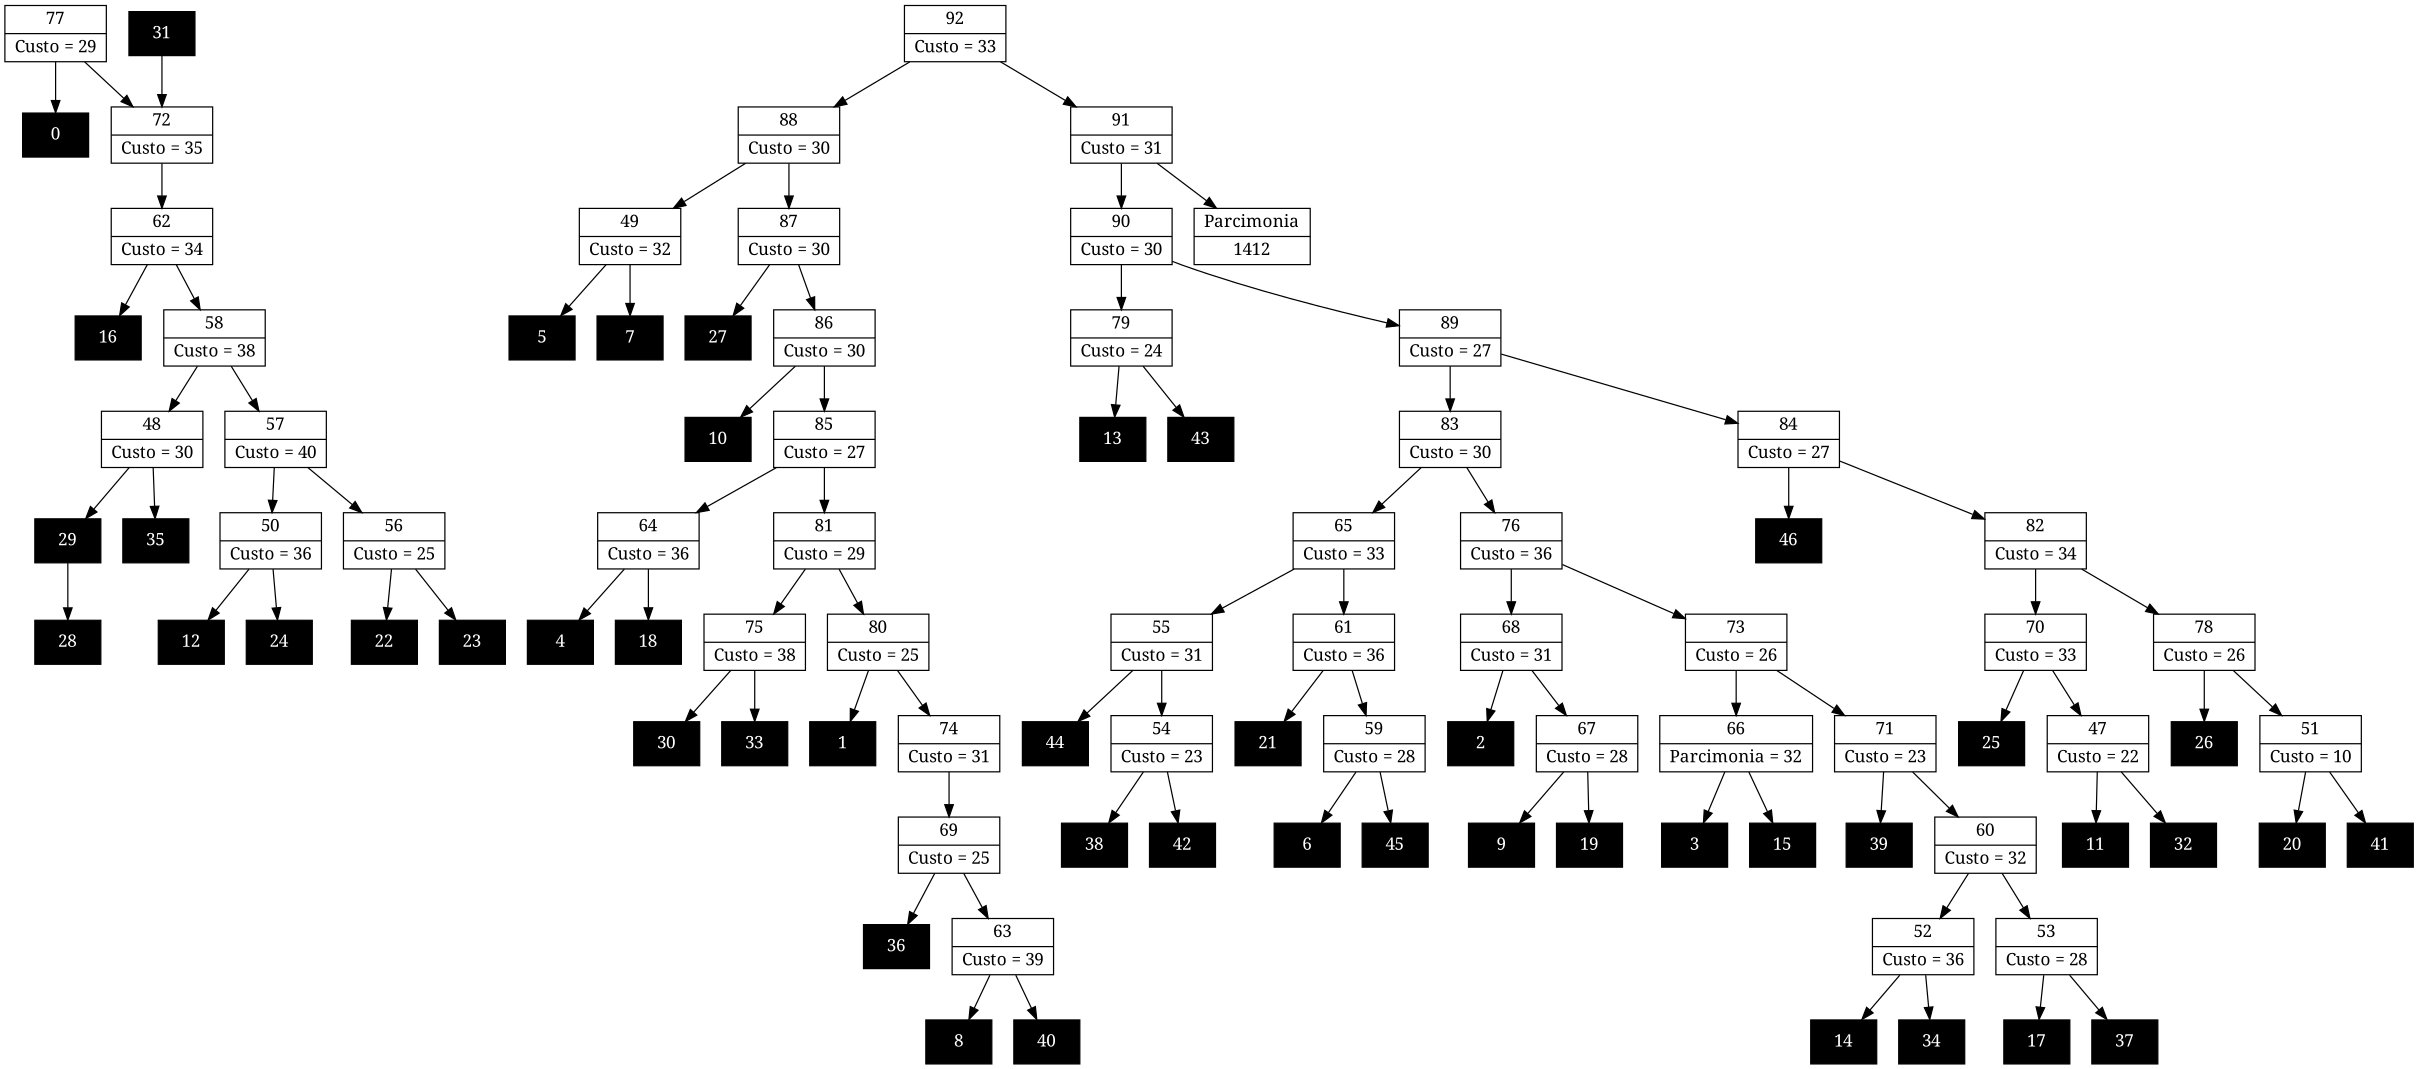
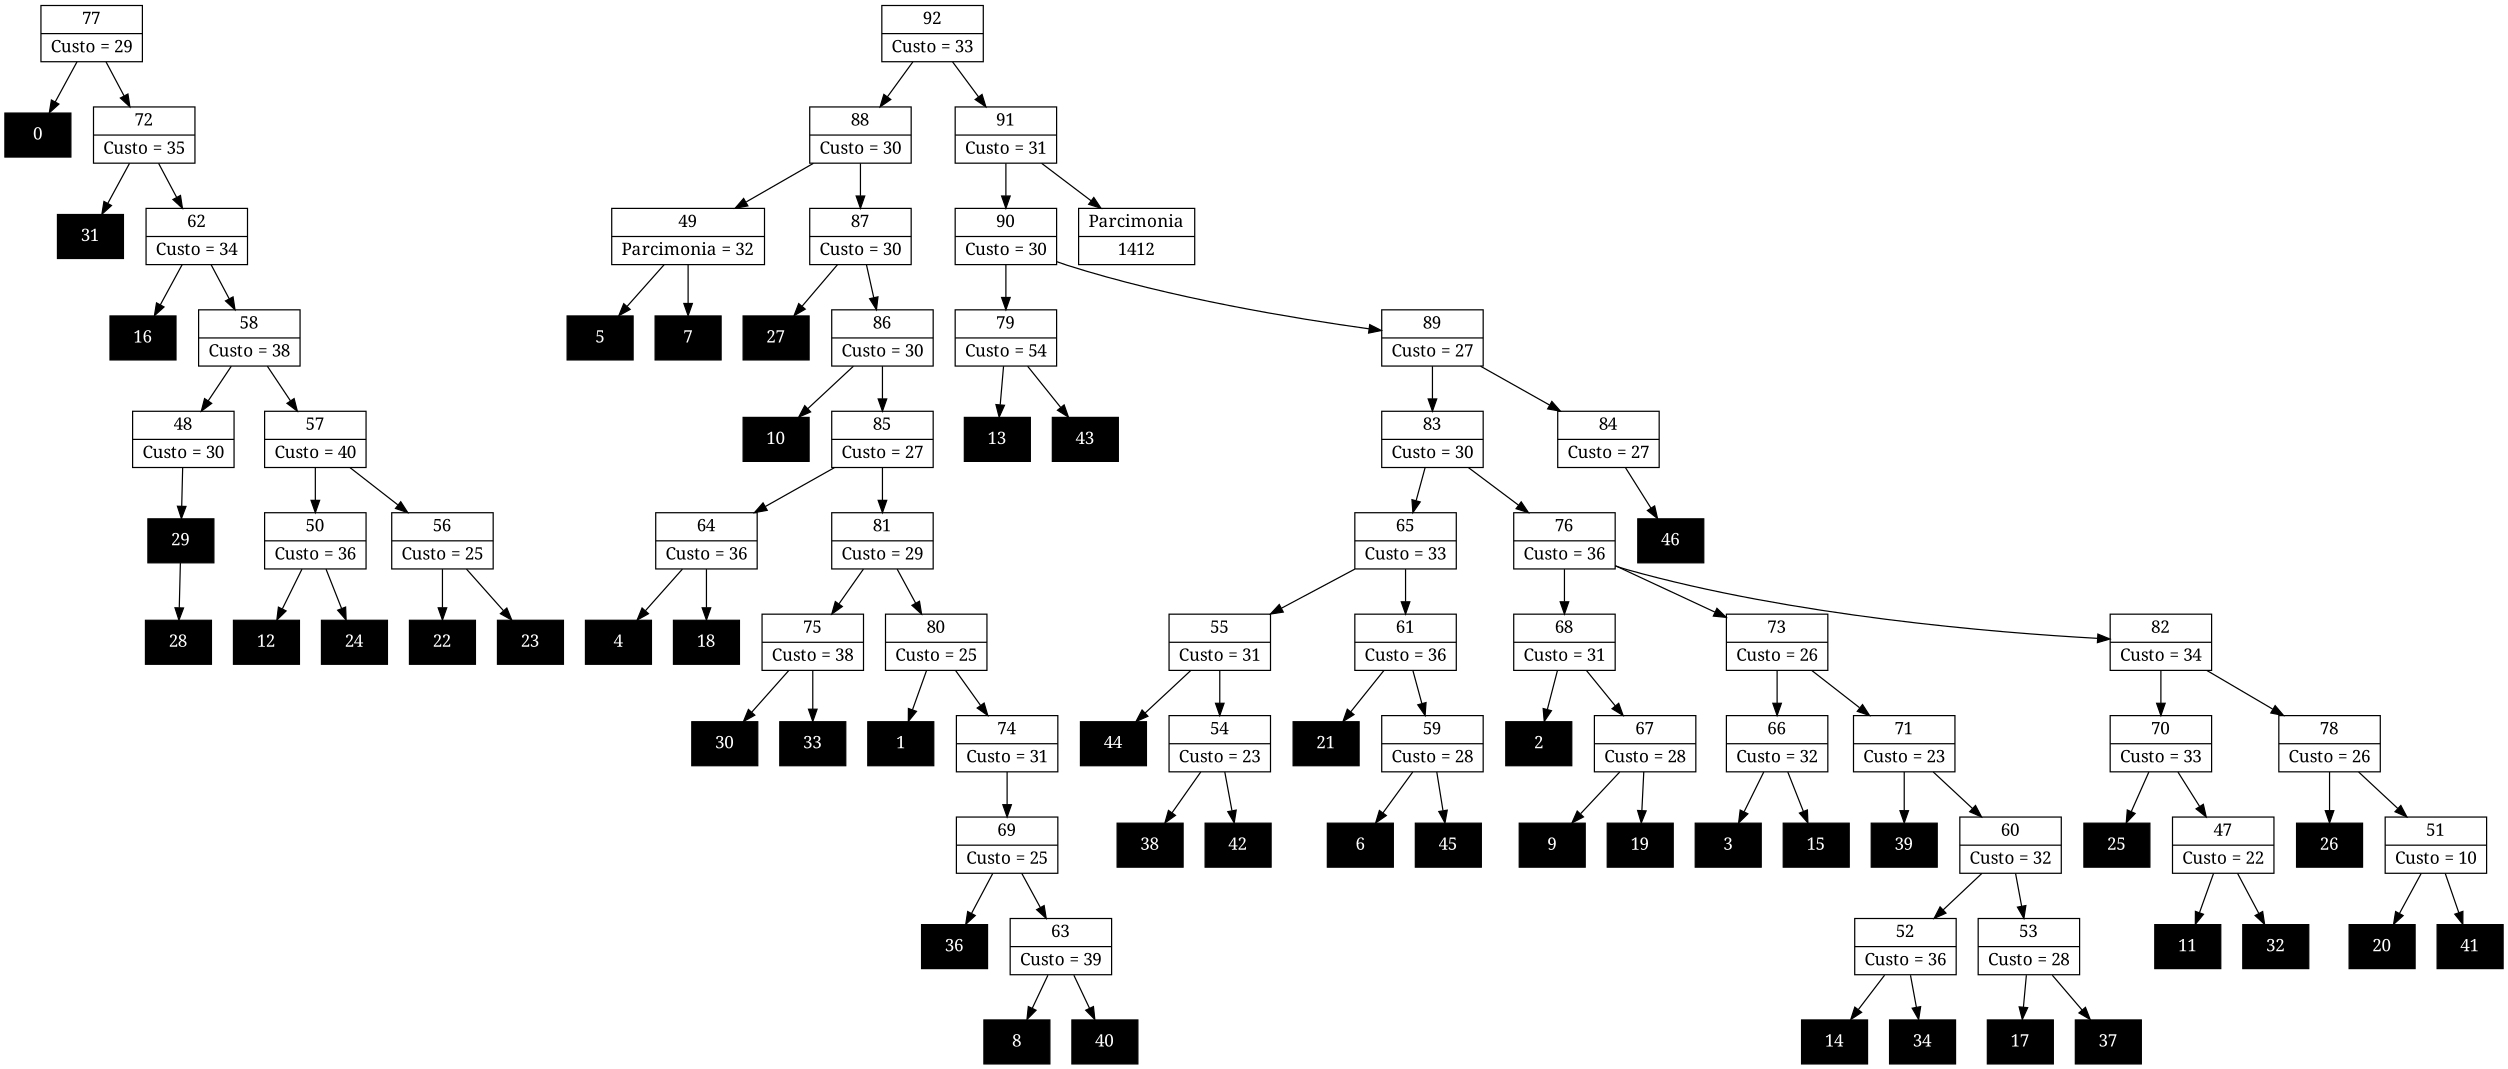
edge "31" -> "72": reversed
node "49": text "Custo = 32" -> "Parcimonia = 32"
node "79": text "Custo = 24" -> "Custo = 54"
edge "84" -> "82": now "76" -> "82"
node "35": removed
node "66": text "Parcimonia = 32" -> "Custo = 32"
